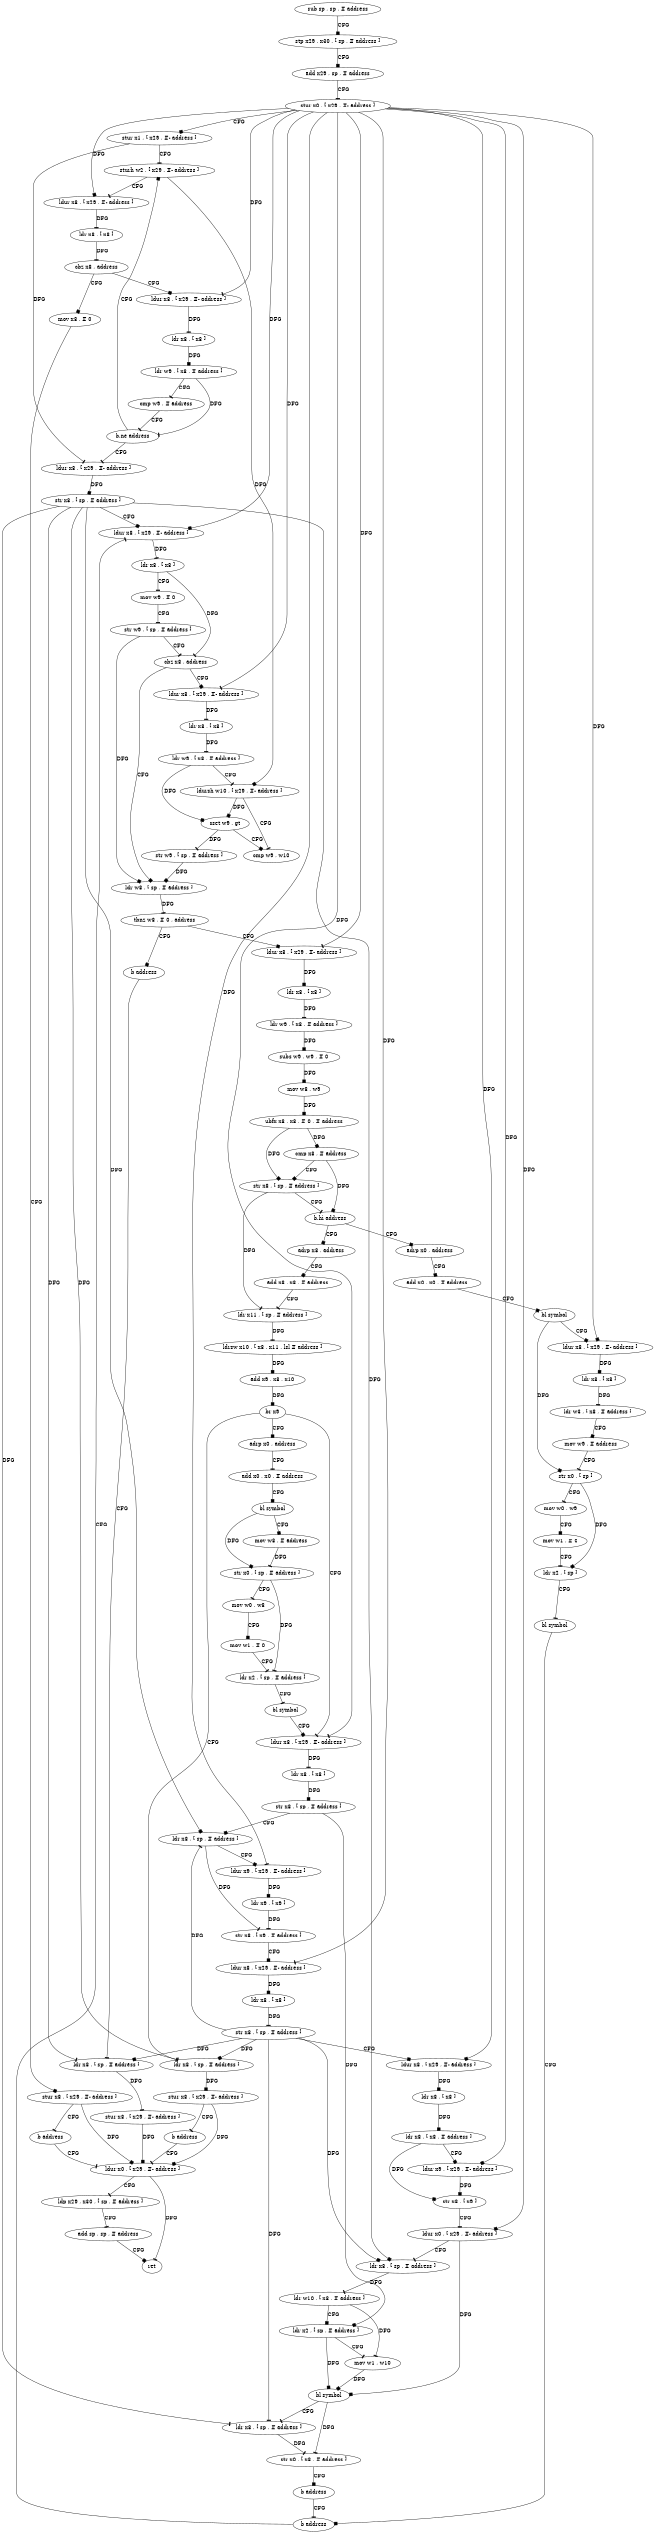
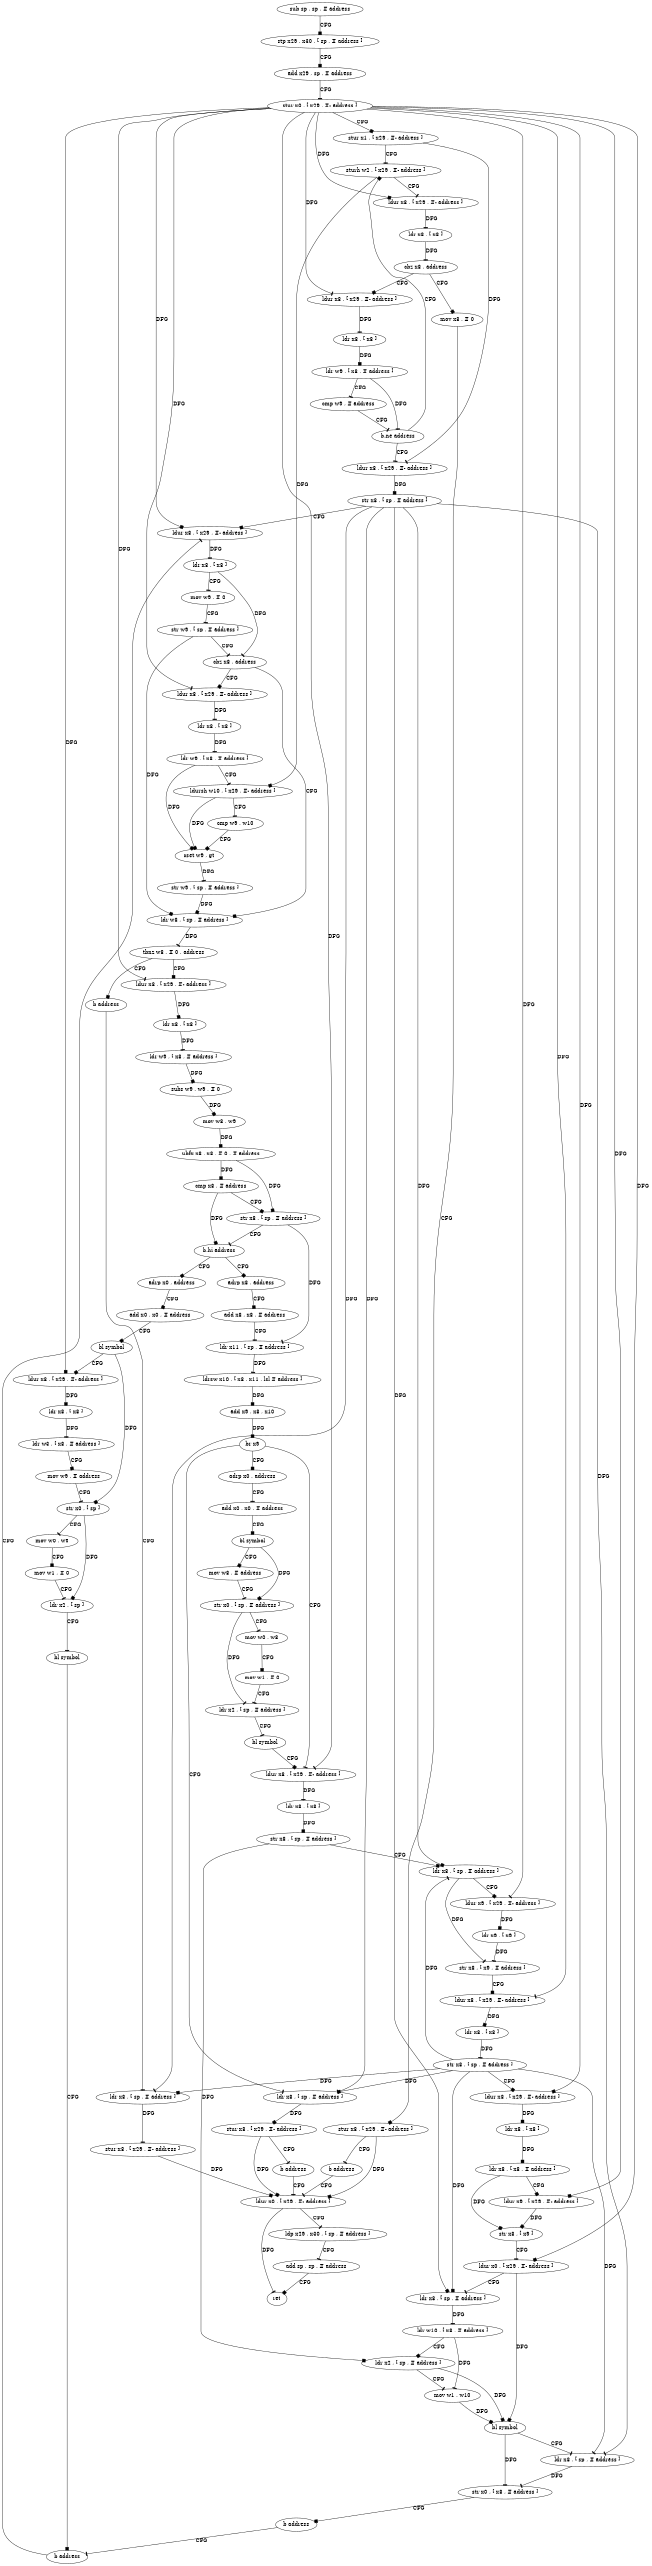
edge "cset w9 , gt" -> "cmp w9 , w10": reversed
edge "mov w8 , # address" -> "str x0 , [ sp , # address ]": label "DFG" -> "CFG"
